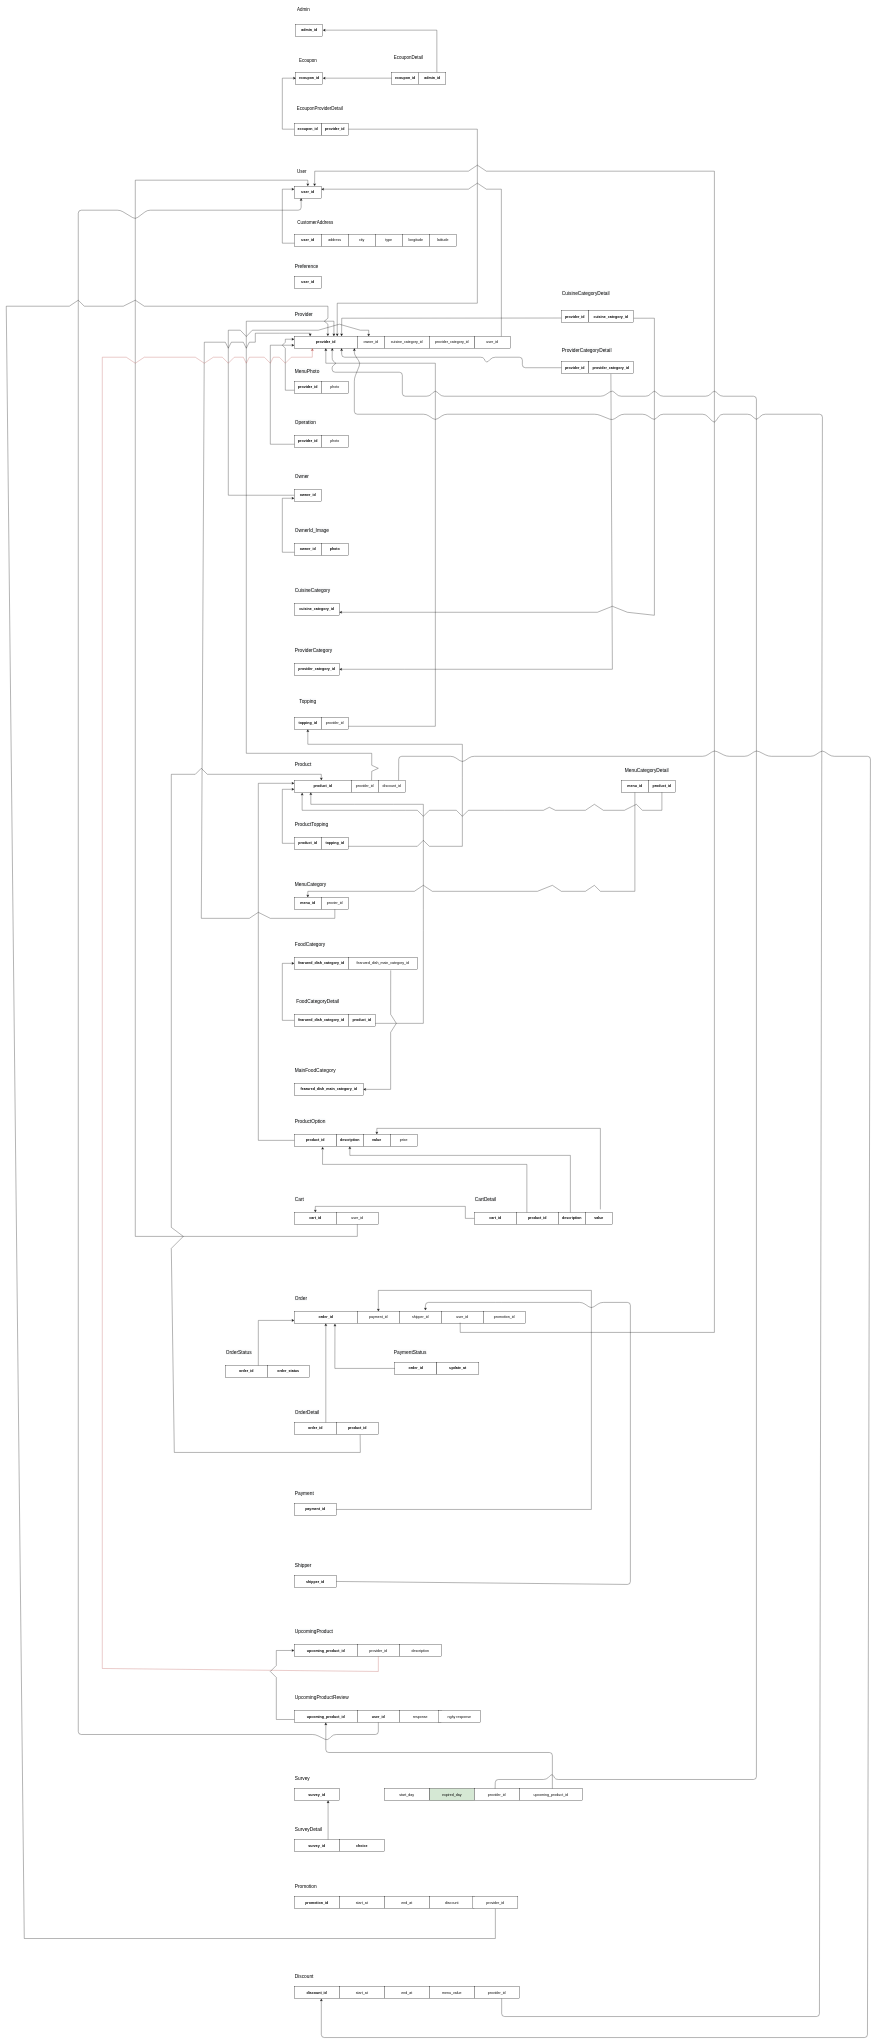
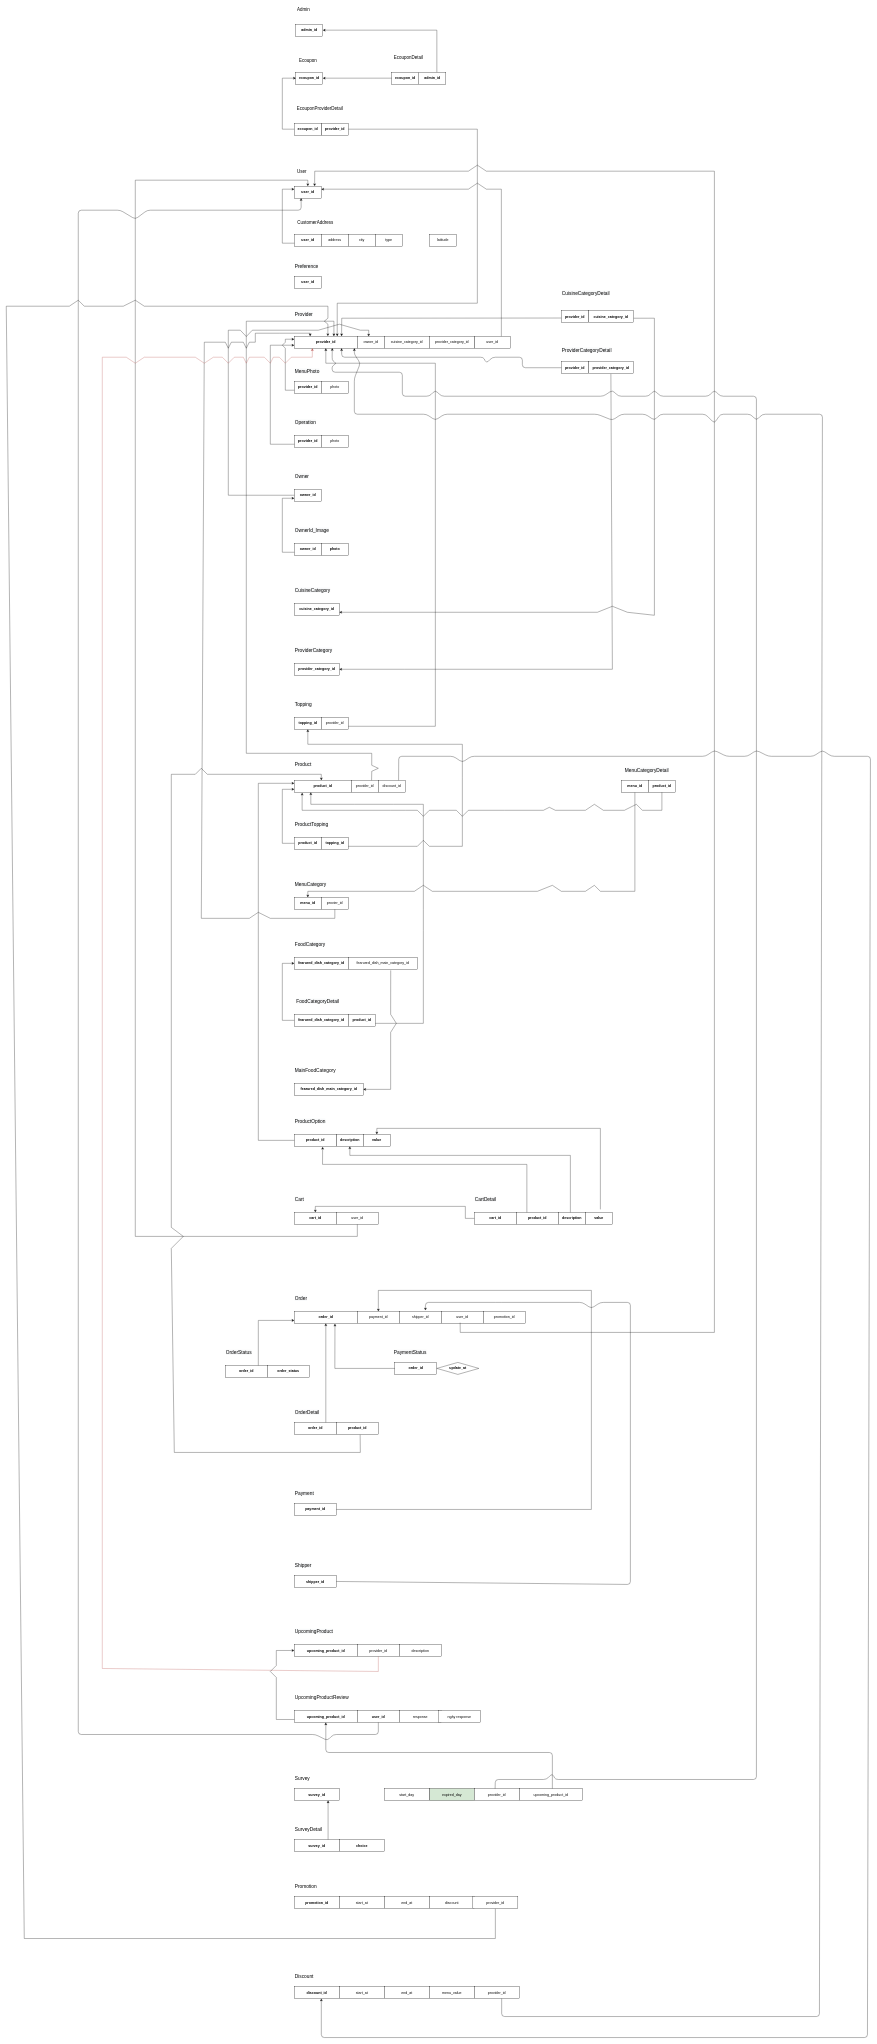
node "longitude": removed
node "Topping": moved (312, 701) -> (308, 704)
node "price": removed
node "update_at": shape rectangle -> diamond
